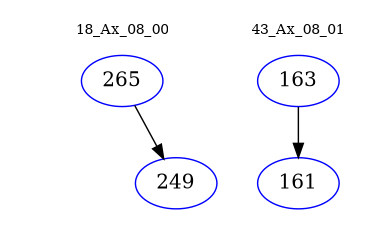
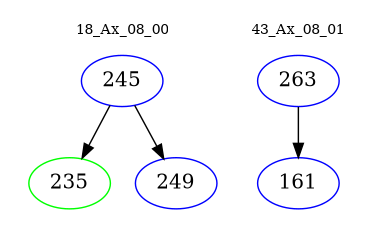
node "265": label "265" -> "245"
node "163": label "163" -> "263"
node "235": added
